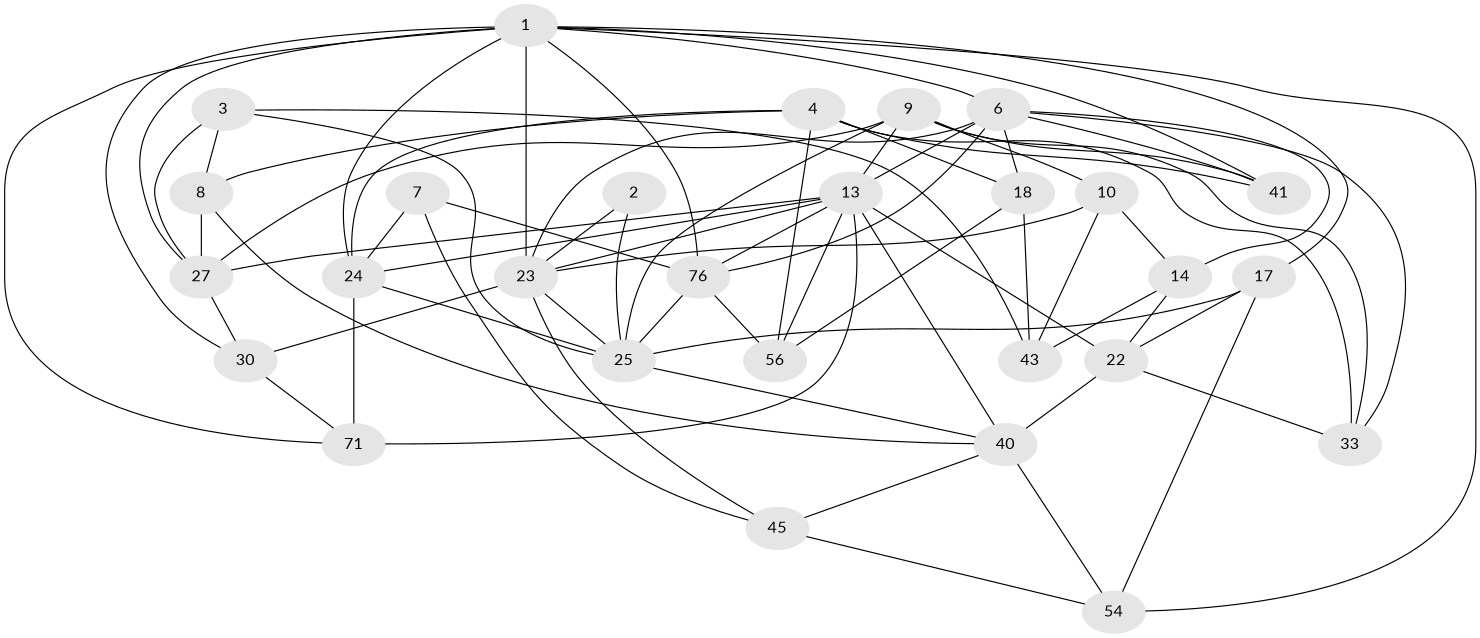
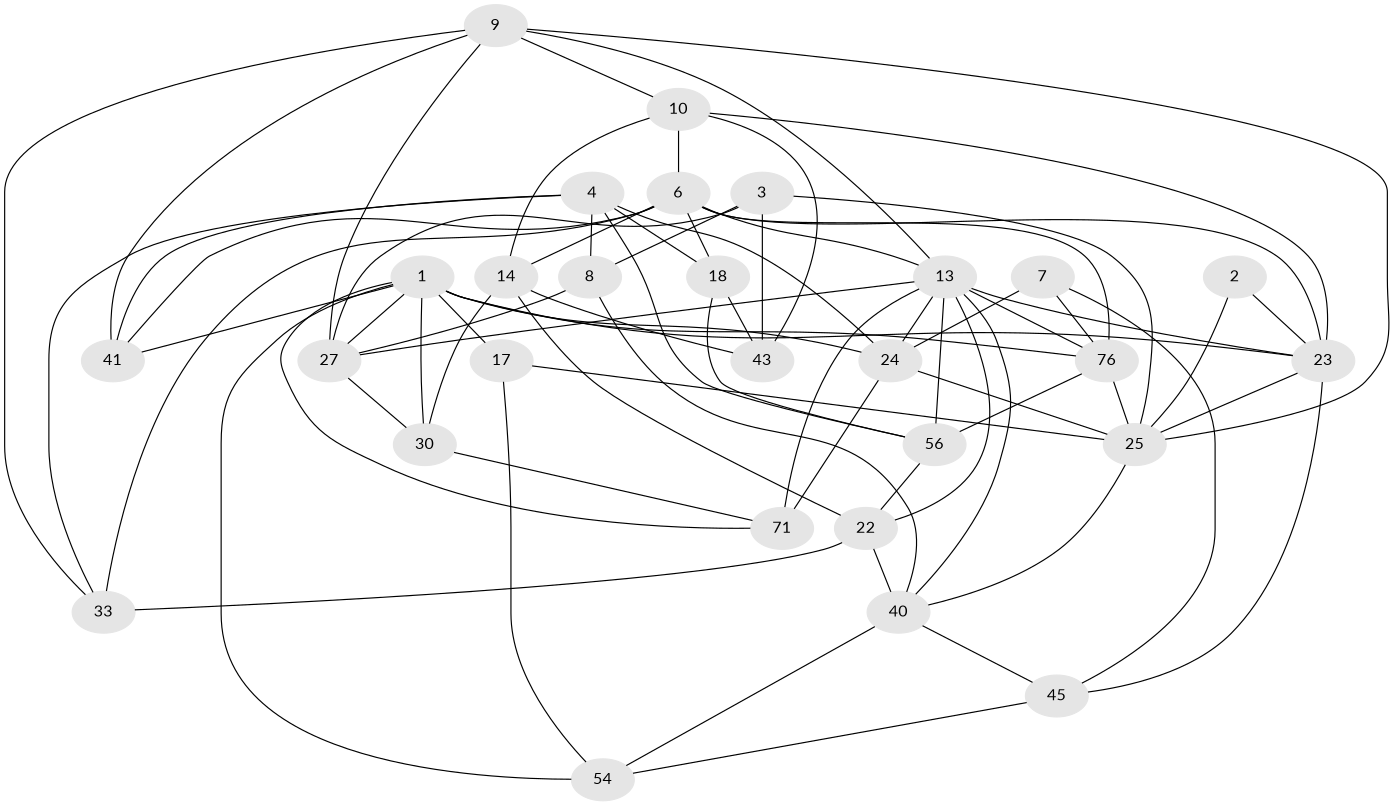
edge "1" -- "6": now "10" -- "6"
edge "23" -- "30": now "14" -- "30"
edge "17" -- "22": now "56" -- "22"
